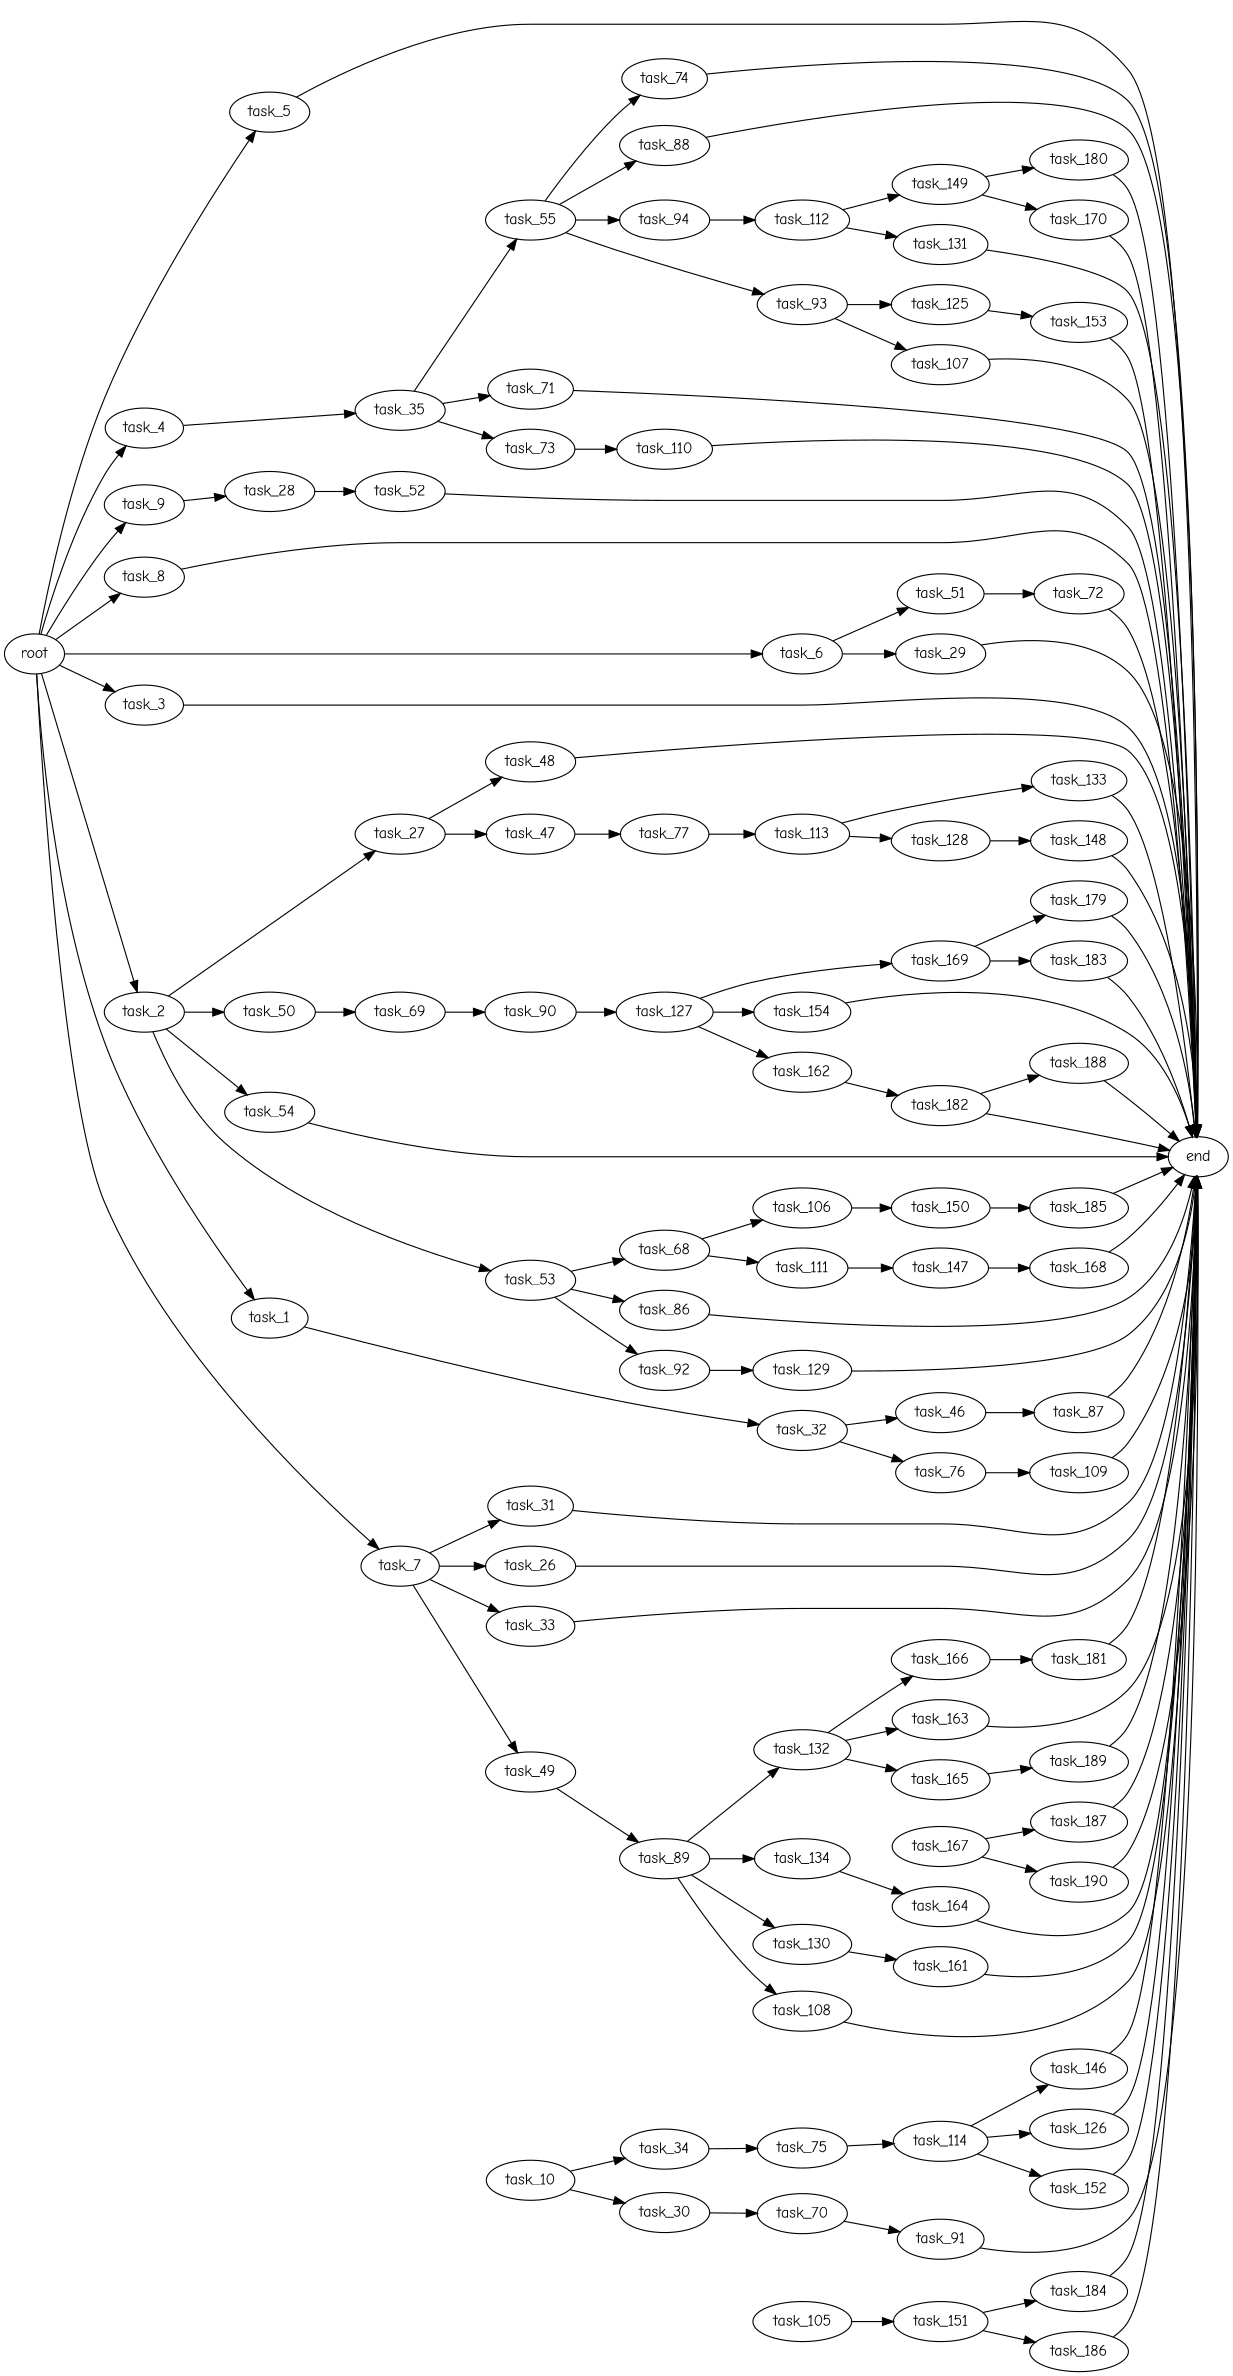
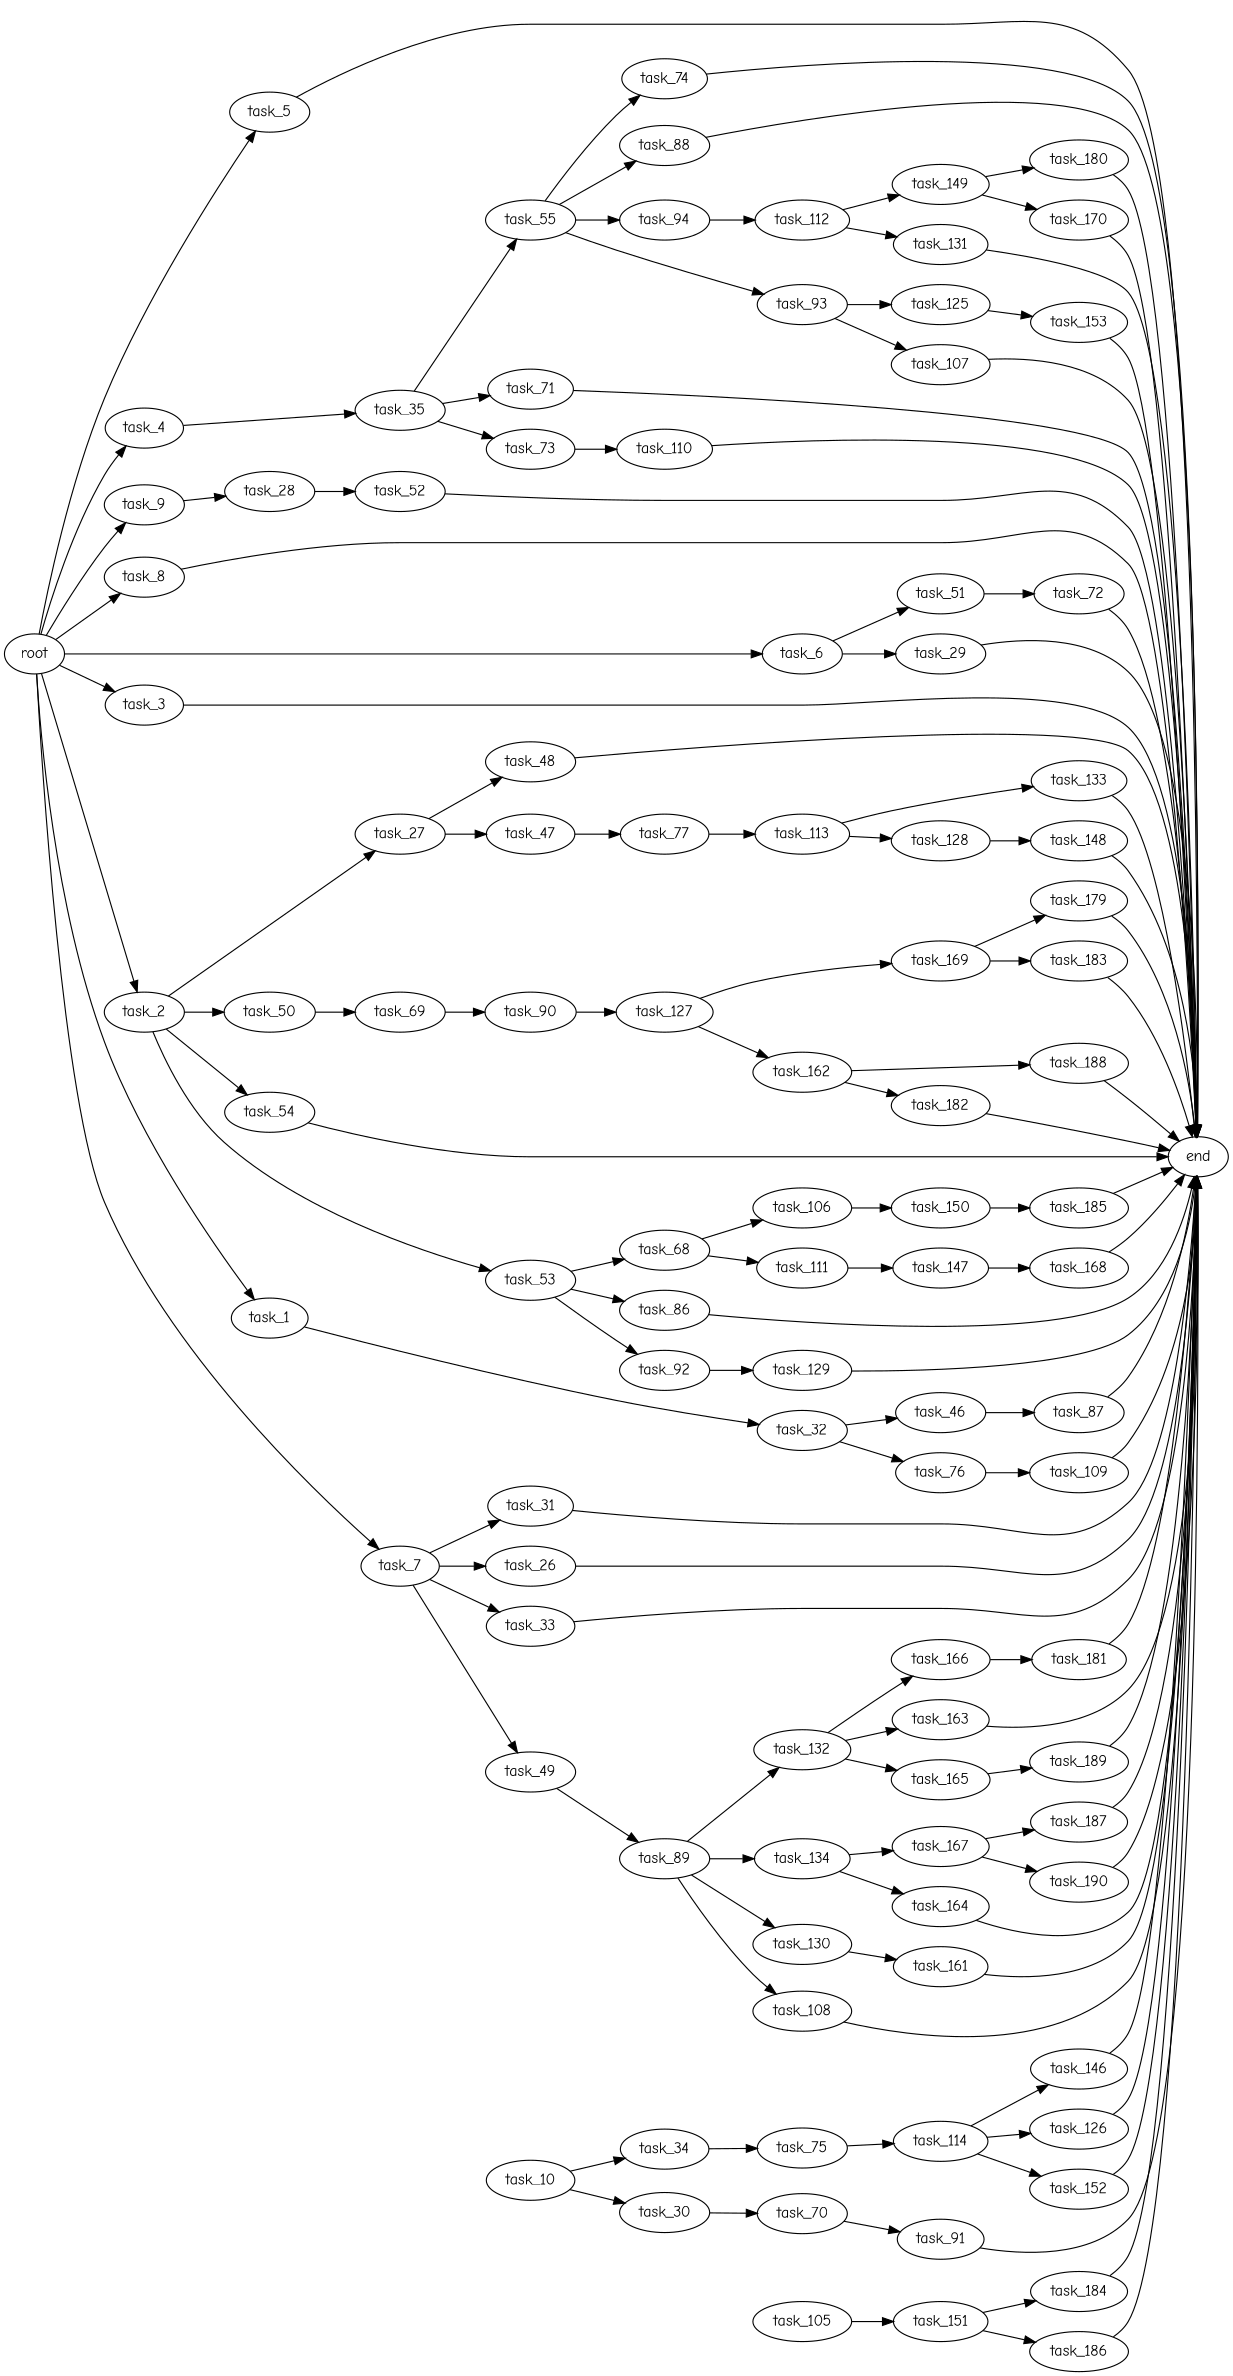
node "task_154": removed
edge "task_182" -> "task_188": now "task_162" -> "task_188"
edge "task_134" -> "task_167": added
